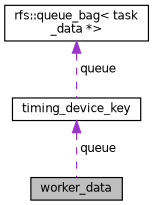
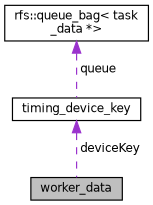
edge "worker_data" -> "timing_device_key": label " queue" -> " deviceKey"
